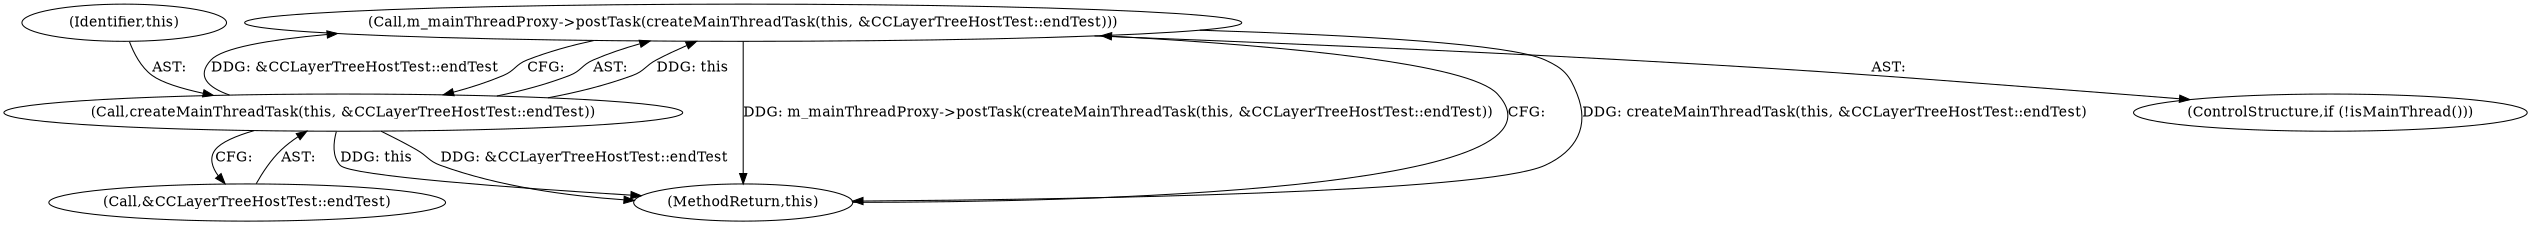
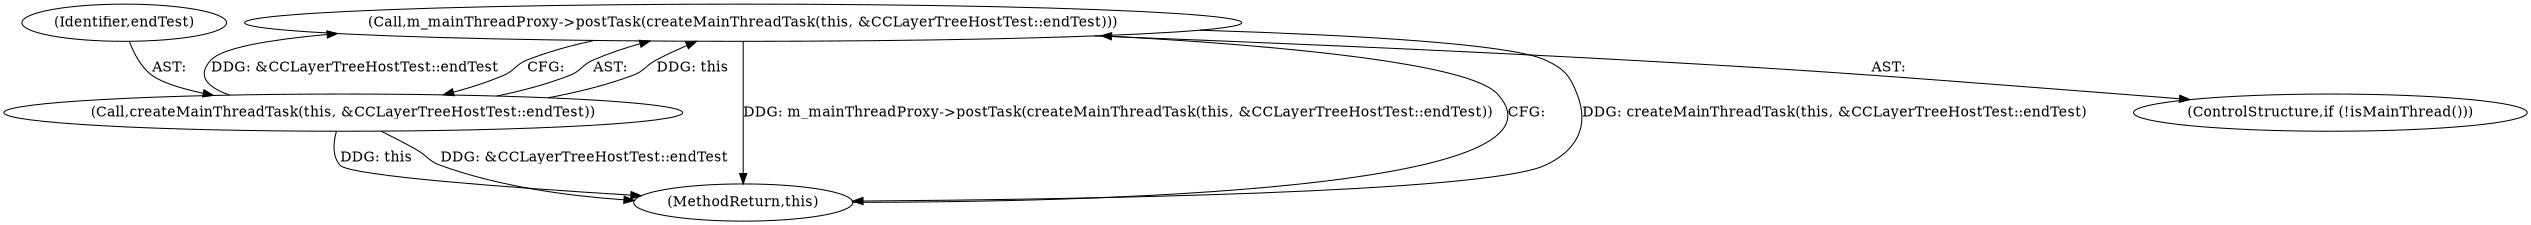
node "(Identifier,this)": label "(Identifier,this)" -> "(Identifier,endTest)"
node "(Call,&CCLayerTreeHostTest::endTest)": removed
